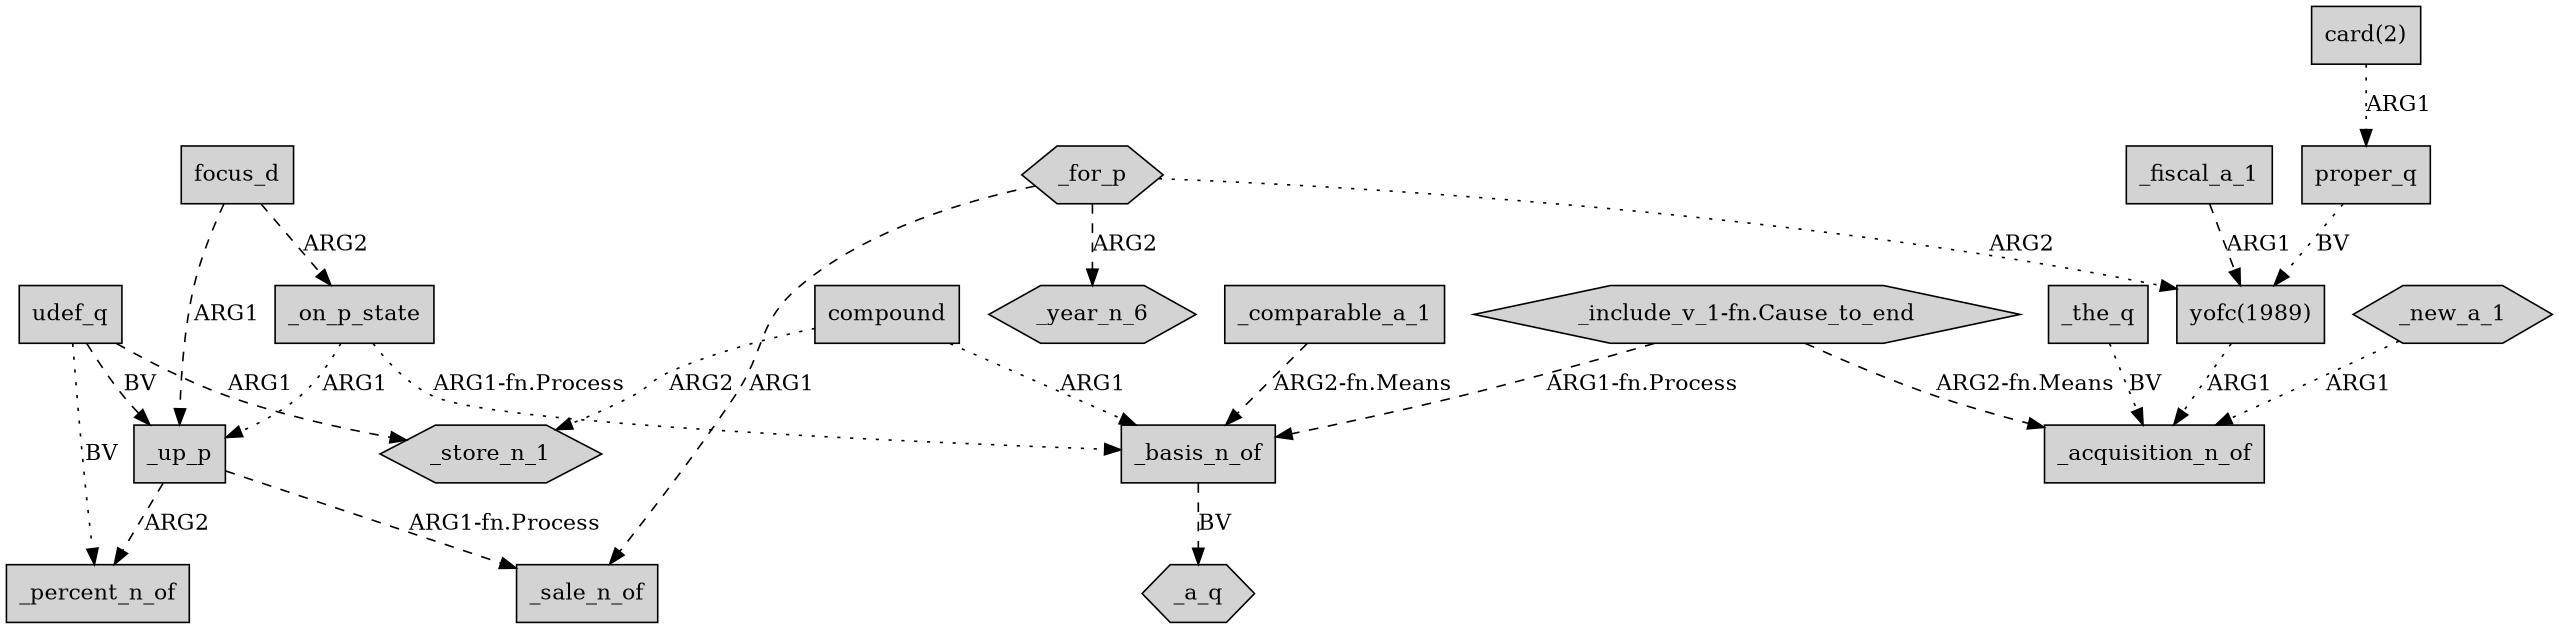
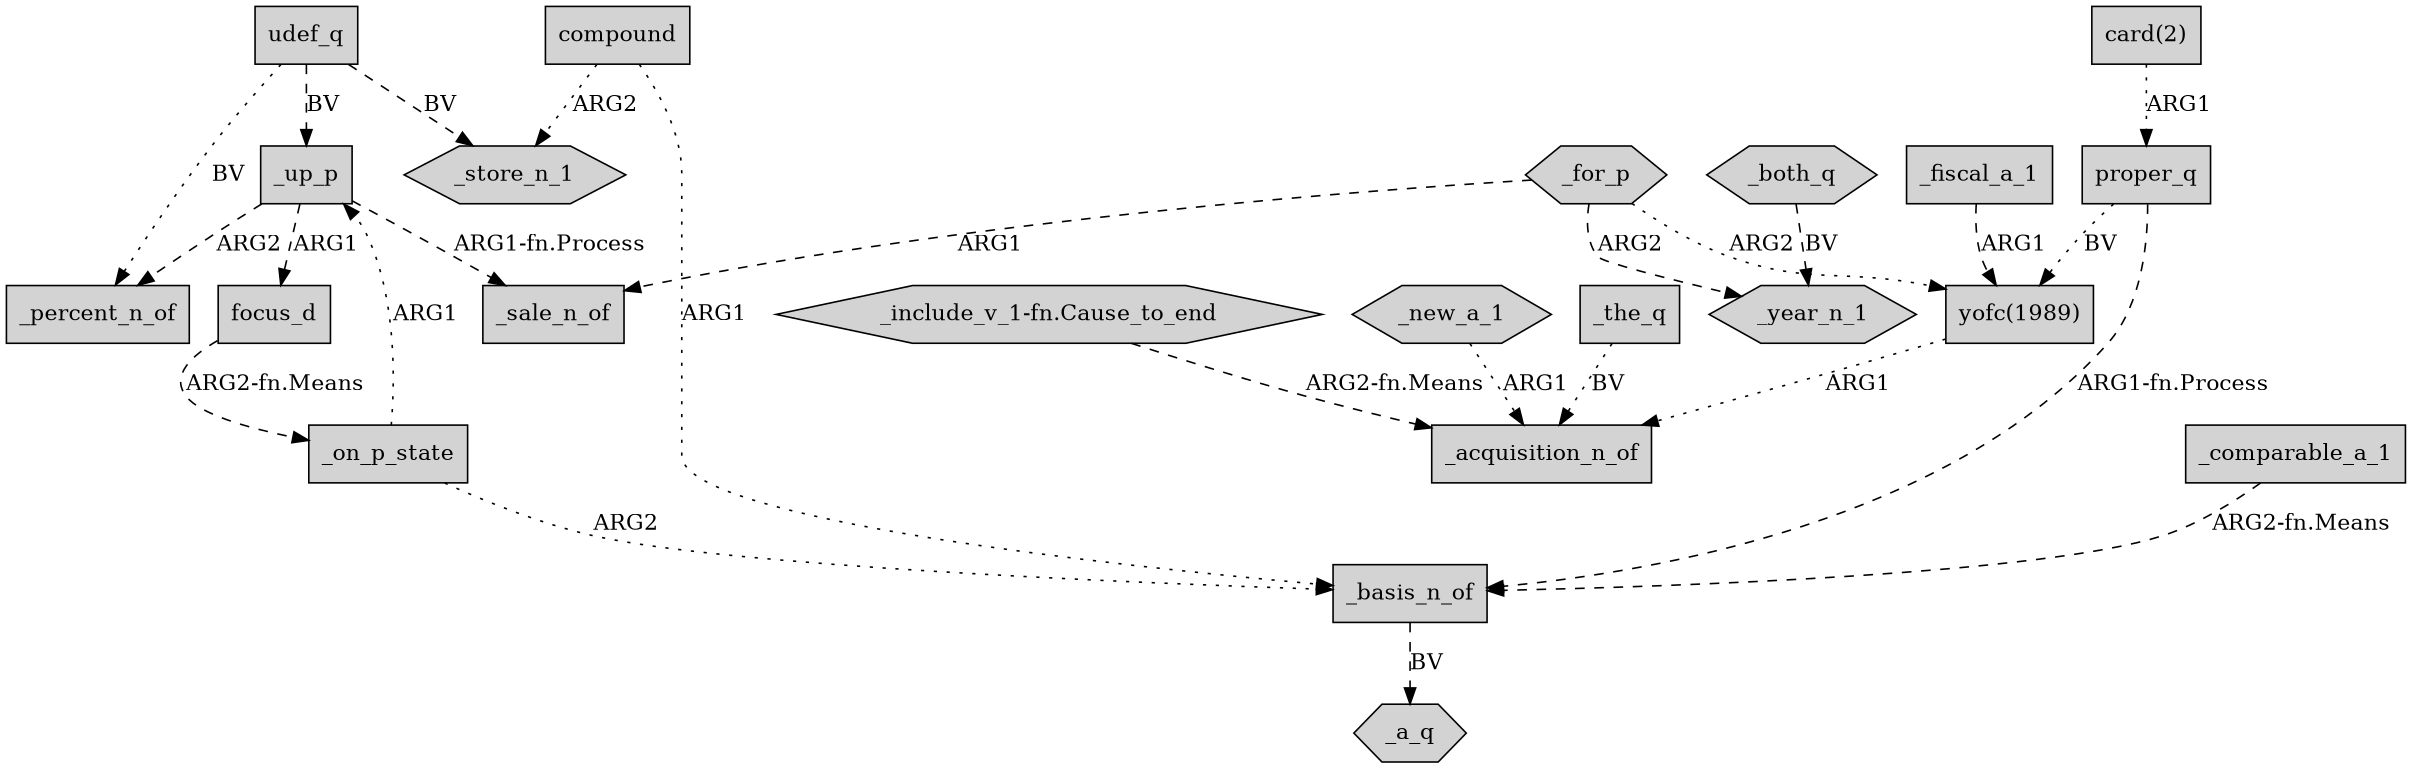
node "_both_q": added
edge "focus_d" -> "_on_p_state": label "ARG2" -> "ARG2-fn.Means"
edge "focus_d" -> "_up_p": reversed
node "_year_n_6": label "_year_n_6" -> "_year_n_1"
edge "udef_q" -> "_store_n_1": label "ARG1" -> "BV"
edge "_on_p_state" -> "_basis_n_of": label "ARG1-fn.Process" -> "ARG2"
edge "_include_v_1-fn.Cause_to_end" -> "_basis_n_of": now "proper_q" -> "_basis_n_of"
